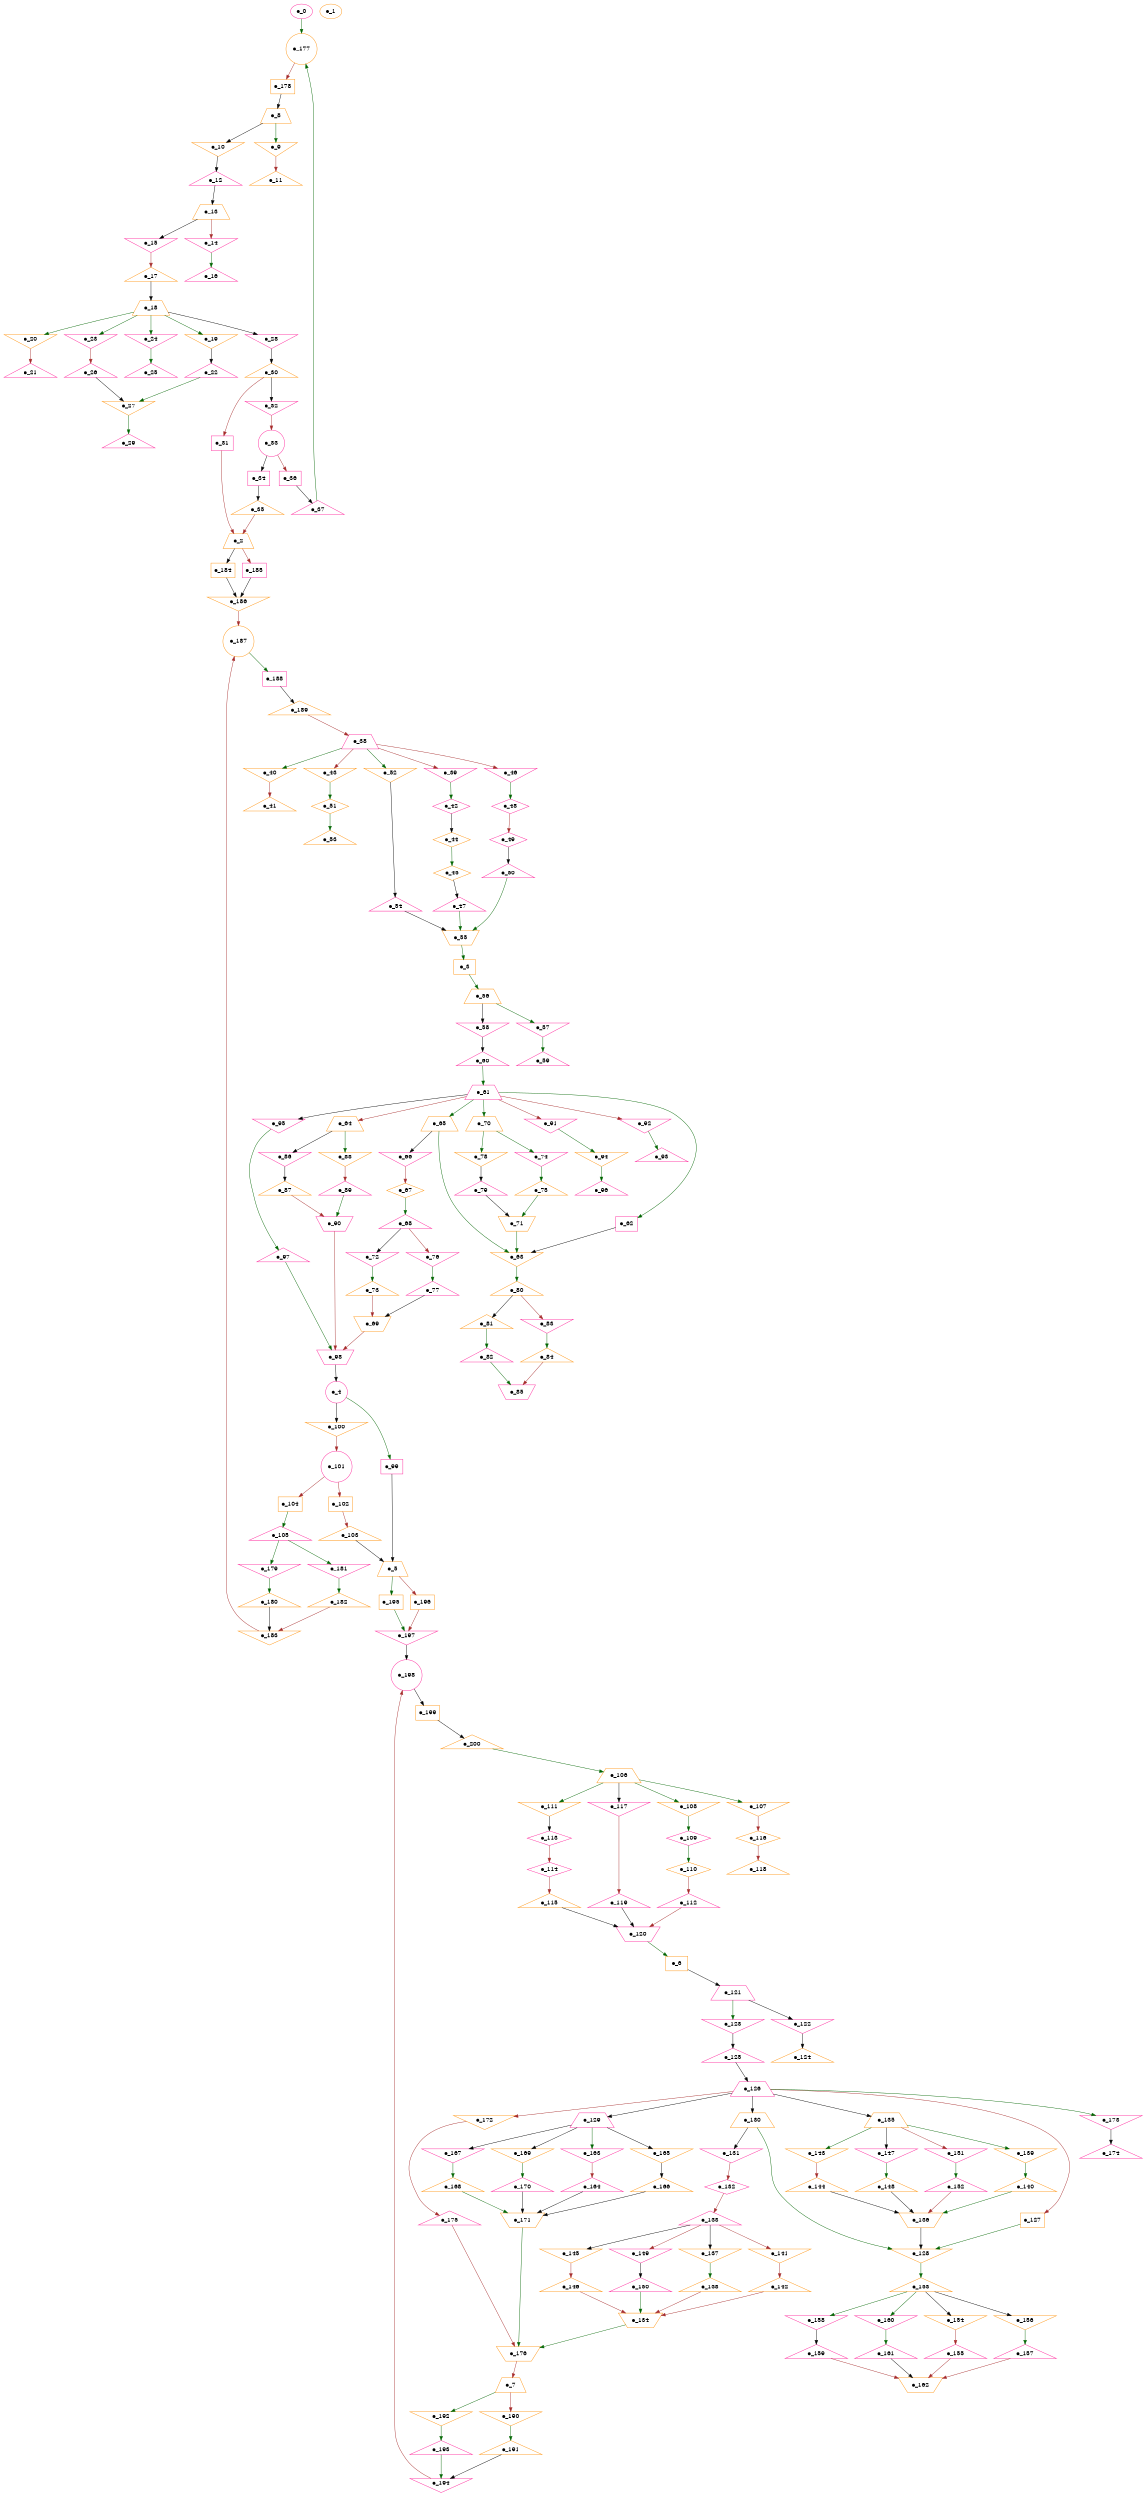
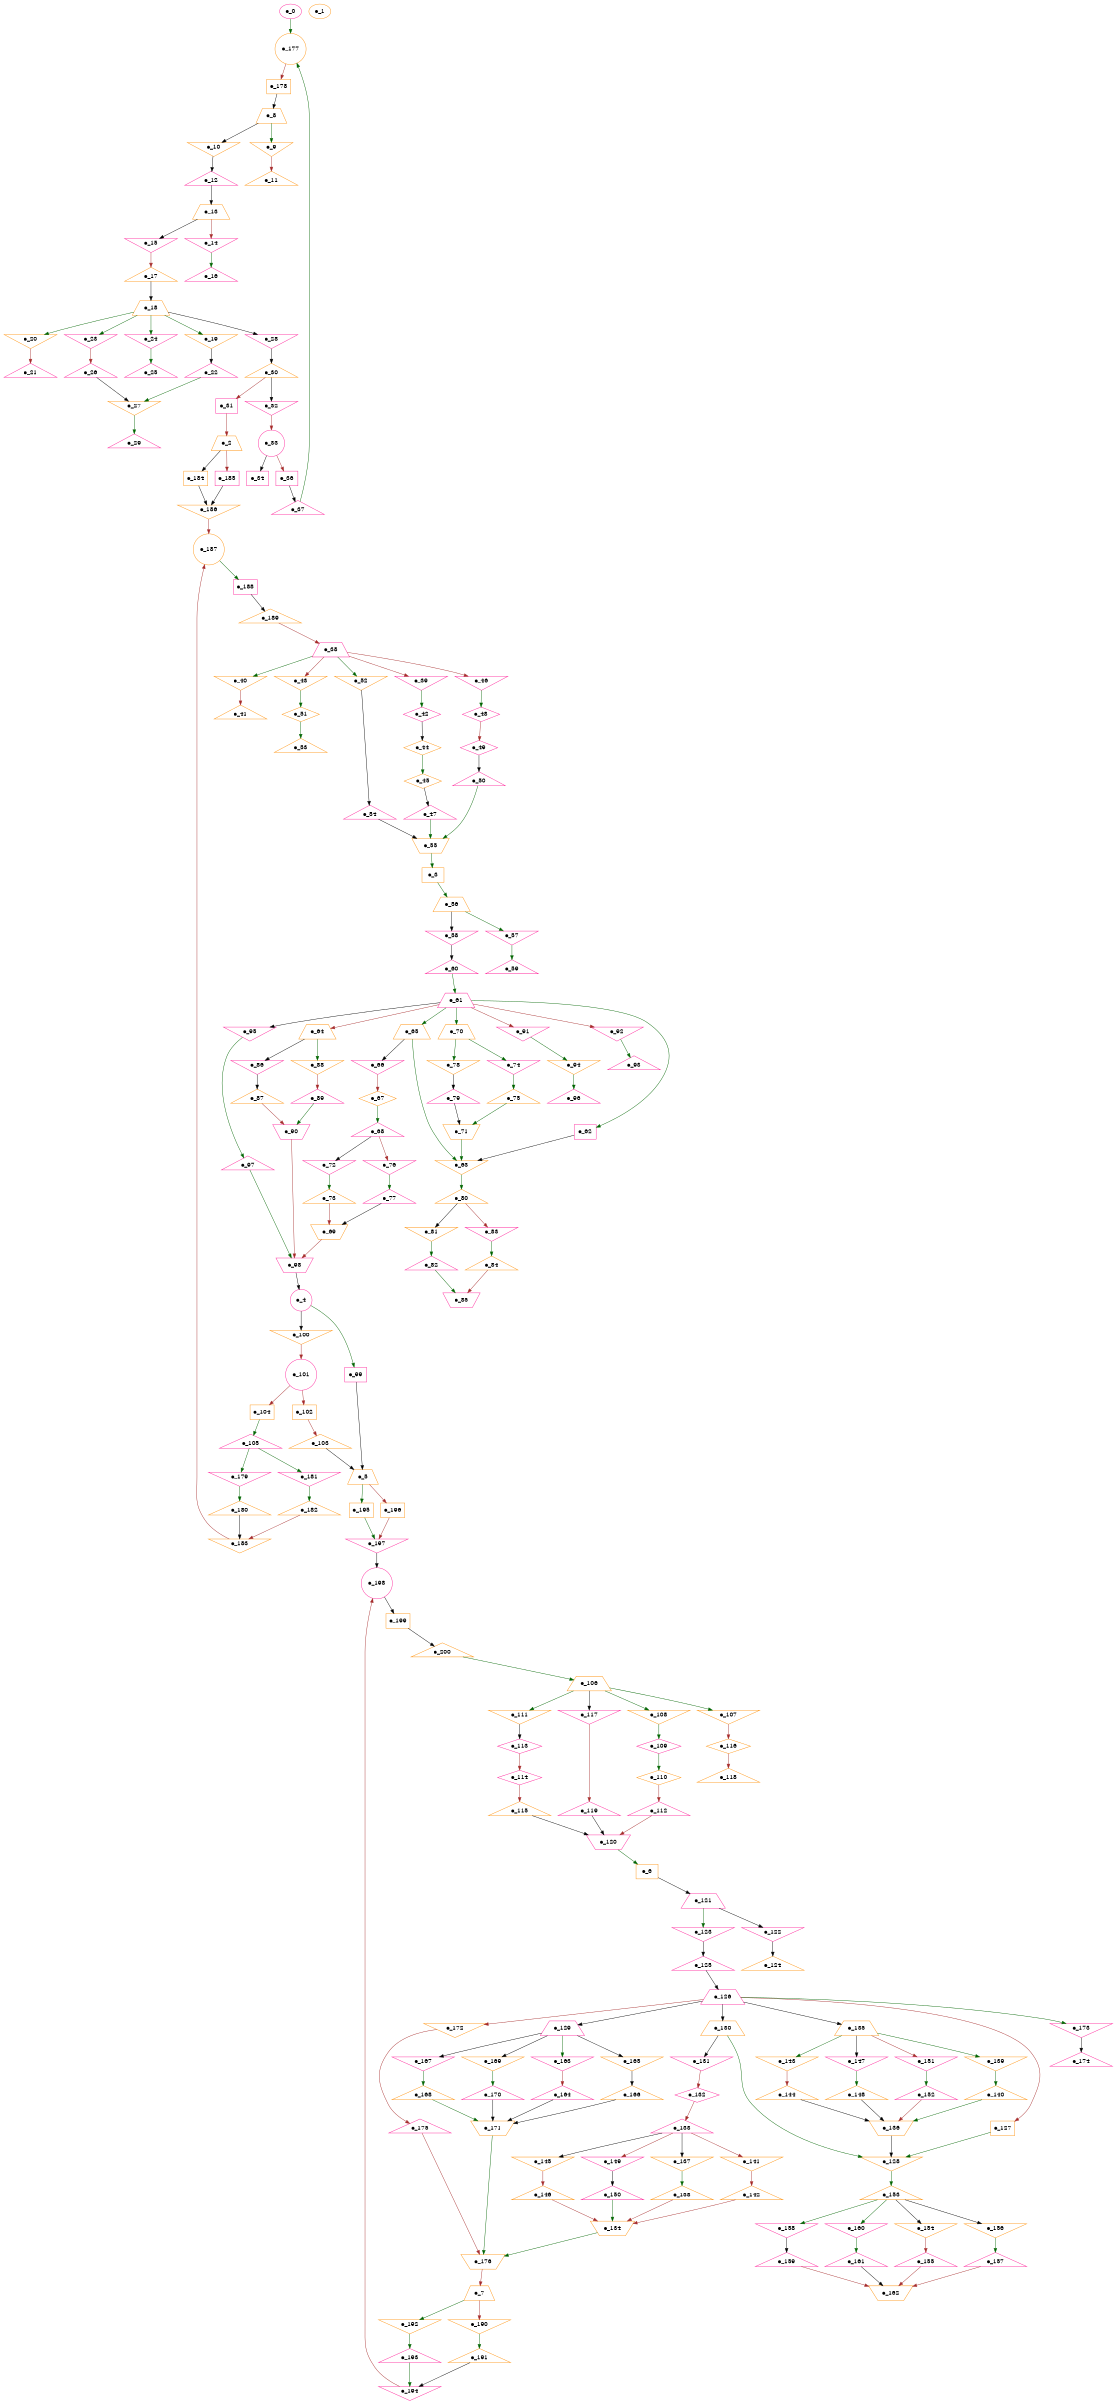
node "e_35": removed
node "e_81": shape triangle -> invtriangle
